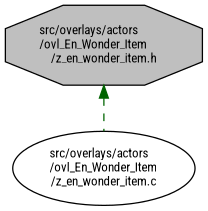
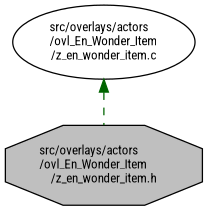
edge "src/overlays/actors /ovl_En_Wonder_Item /z_en_wonder_item.c" -> "src/overlays/actors /ovl_En_Wonder_Item /z_en_wonder_item.h": reversed
